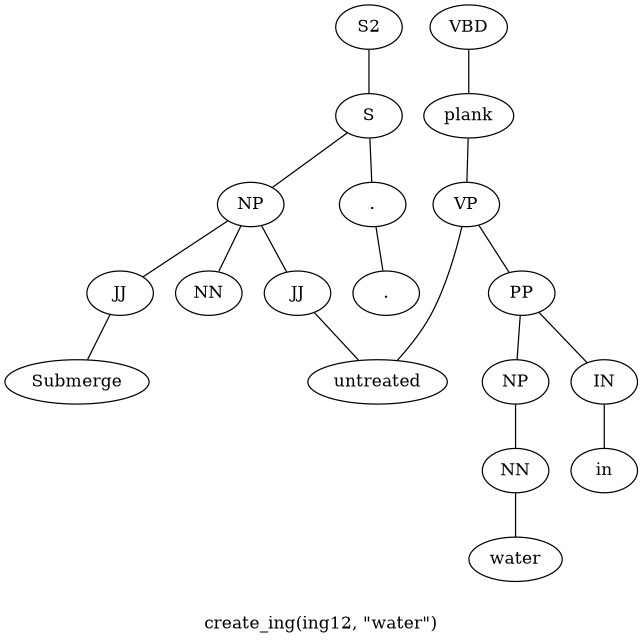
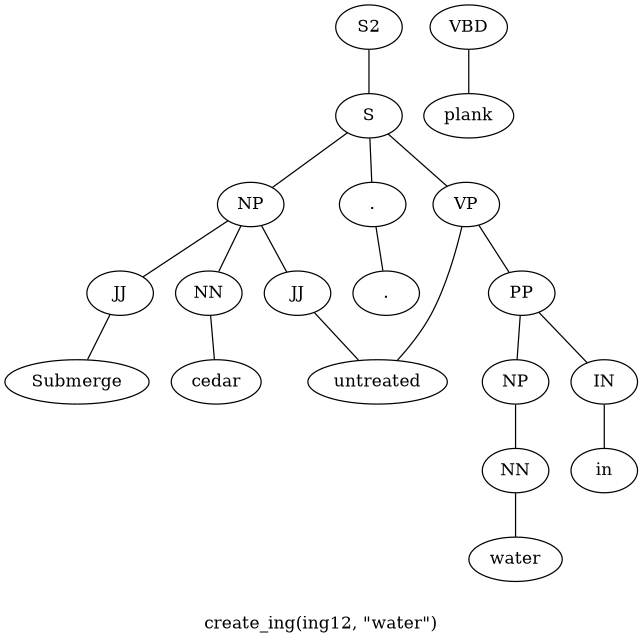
edge "plank" -- "VP": now "S" -- "VP"
node "cedar": added
